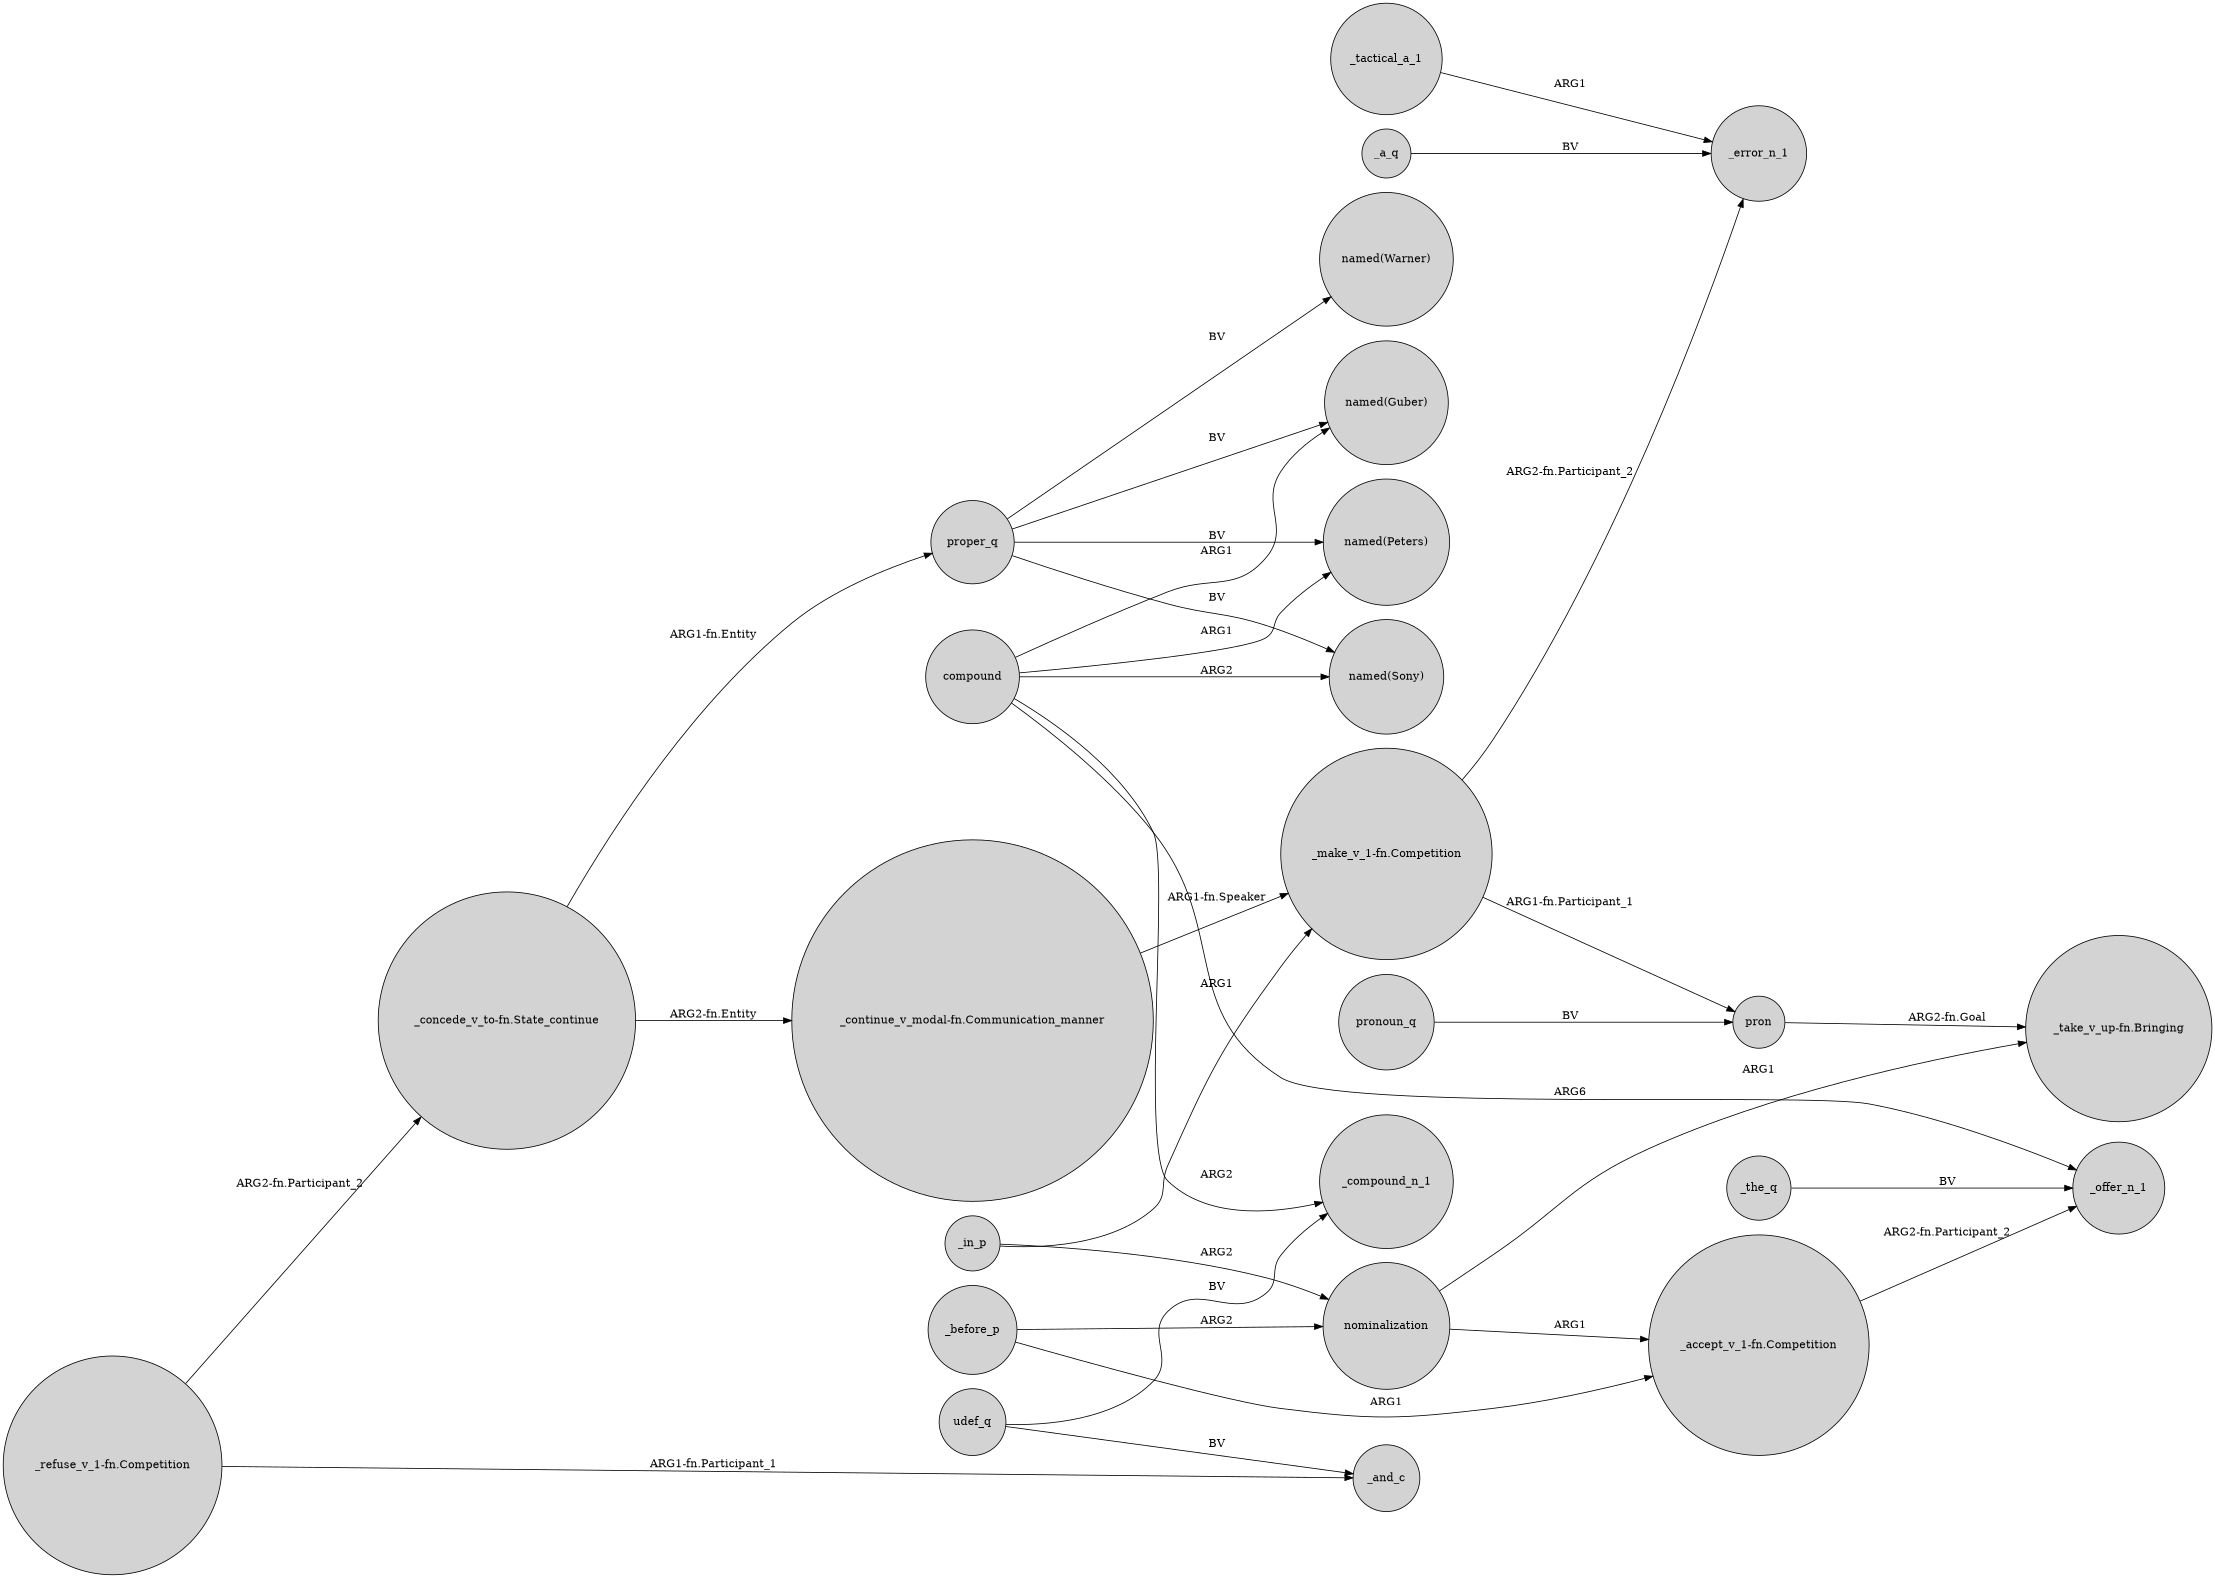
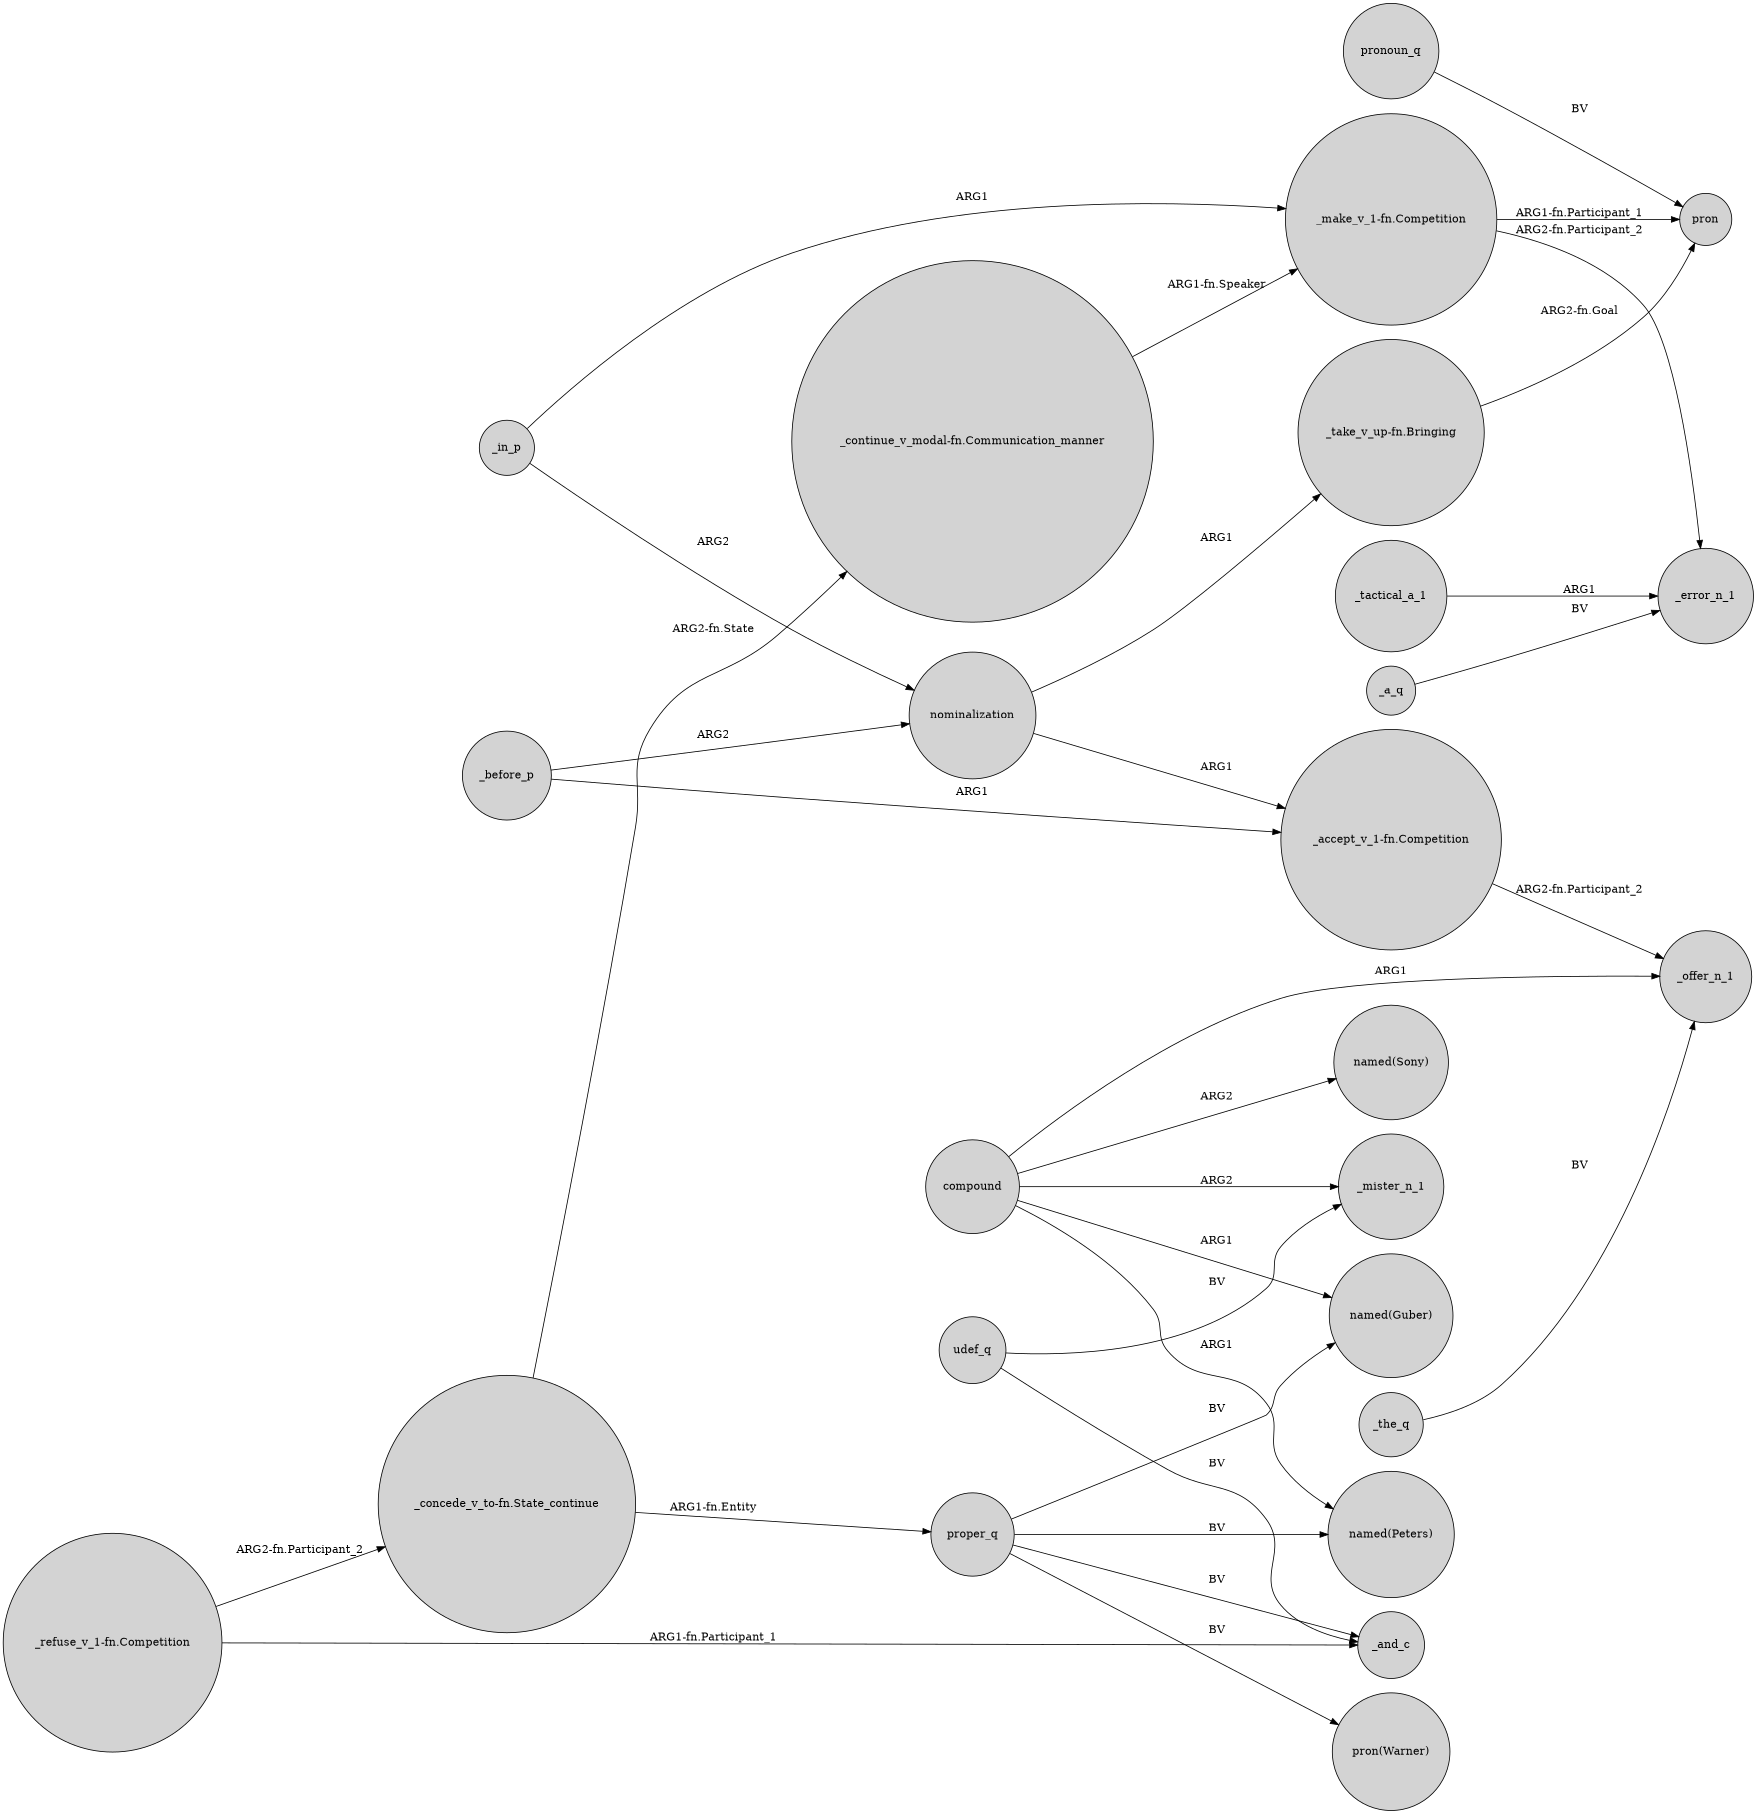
node "named(Warner)": label "named(Warner)" -> "pron(Warner)"
edge "proper_q" -> "named(Sony)": now "proper_q" -> "_and_c"
edge "_concede_v_to-fn.State_continue" -> "_continue_v_modal-fn.Communication_manner": label "ARG2-fn.Entity" -> "ARG2-fn.State"
edge "pron" -> "_take_v_up-fn.Bringing": reversed
edge "compound" -> "_offer_n_1": label "ARG6" -> "ARG1"
node "_compound_n_1": label "_compound_n_1" -> "_mister_n_1"
